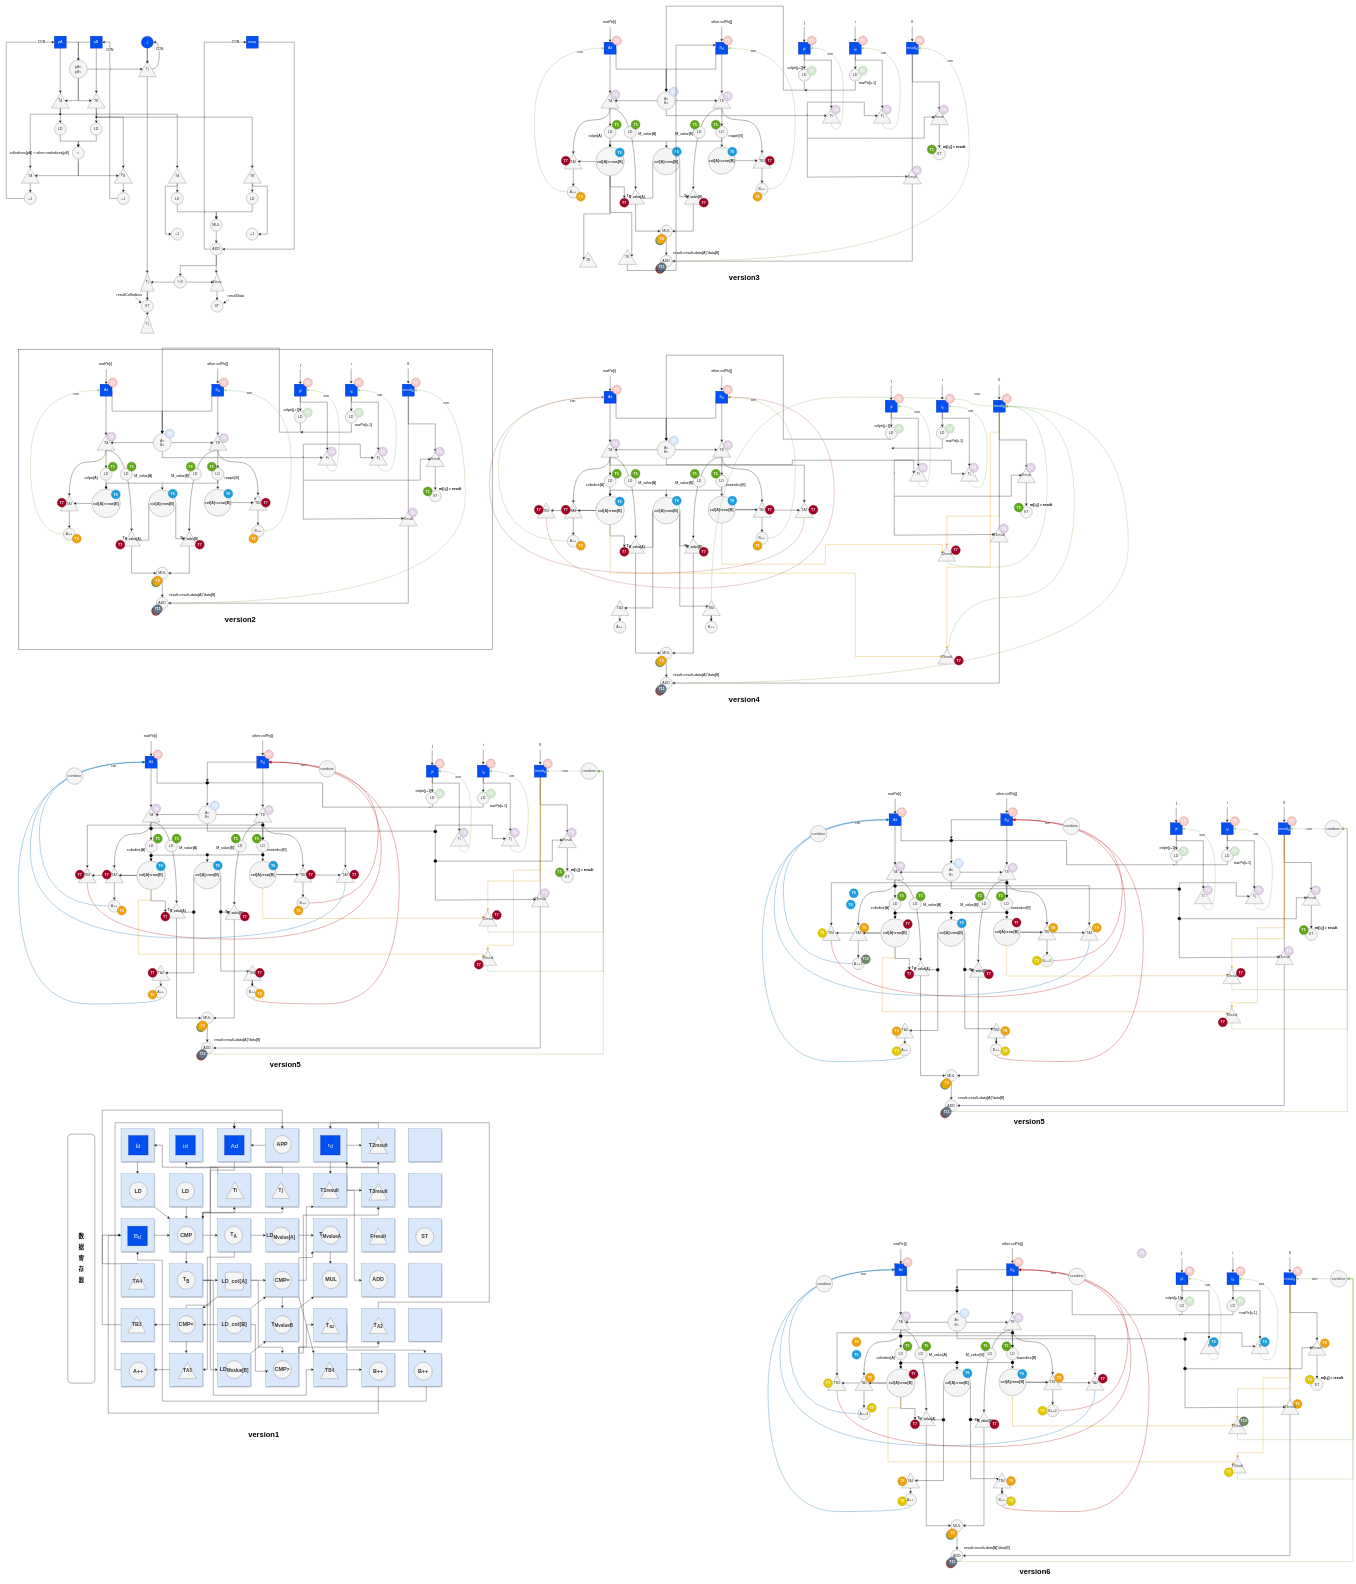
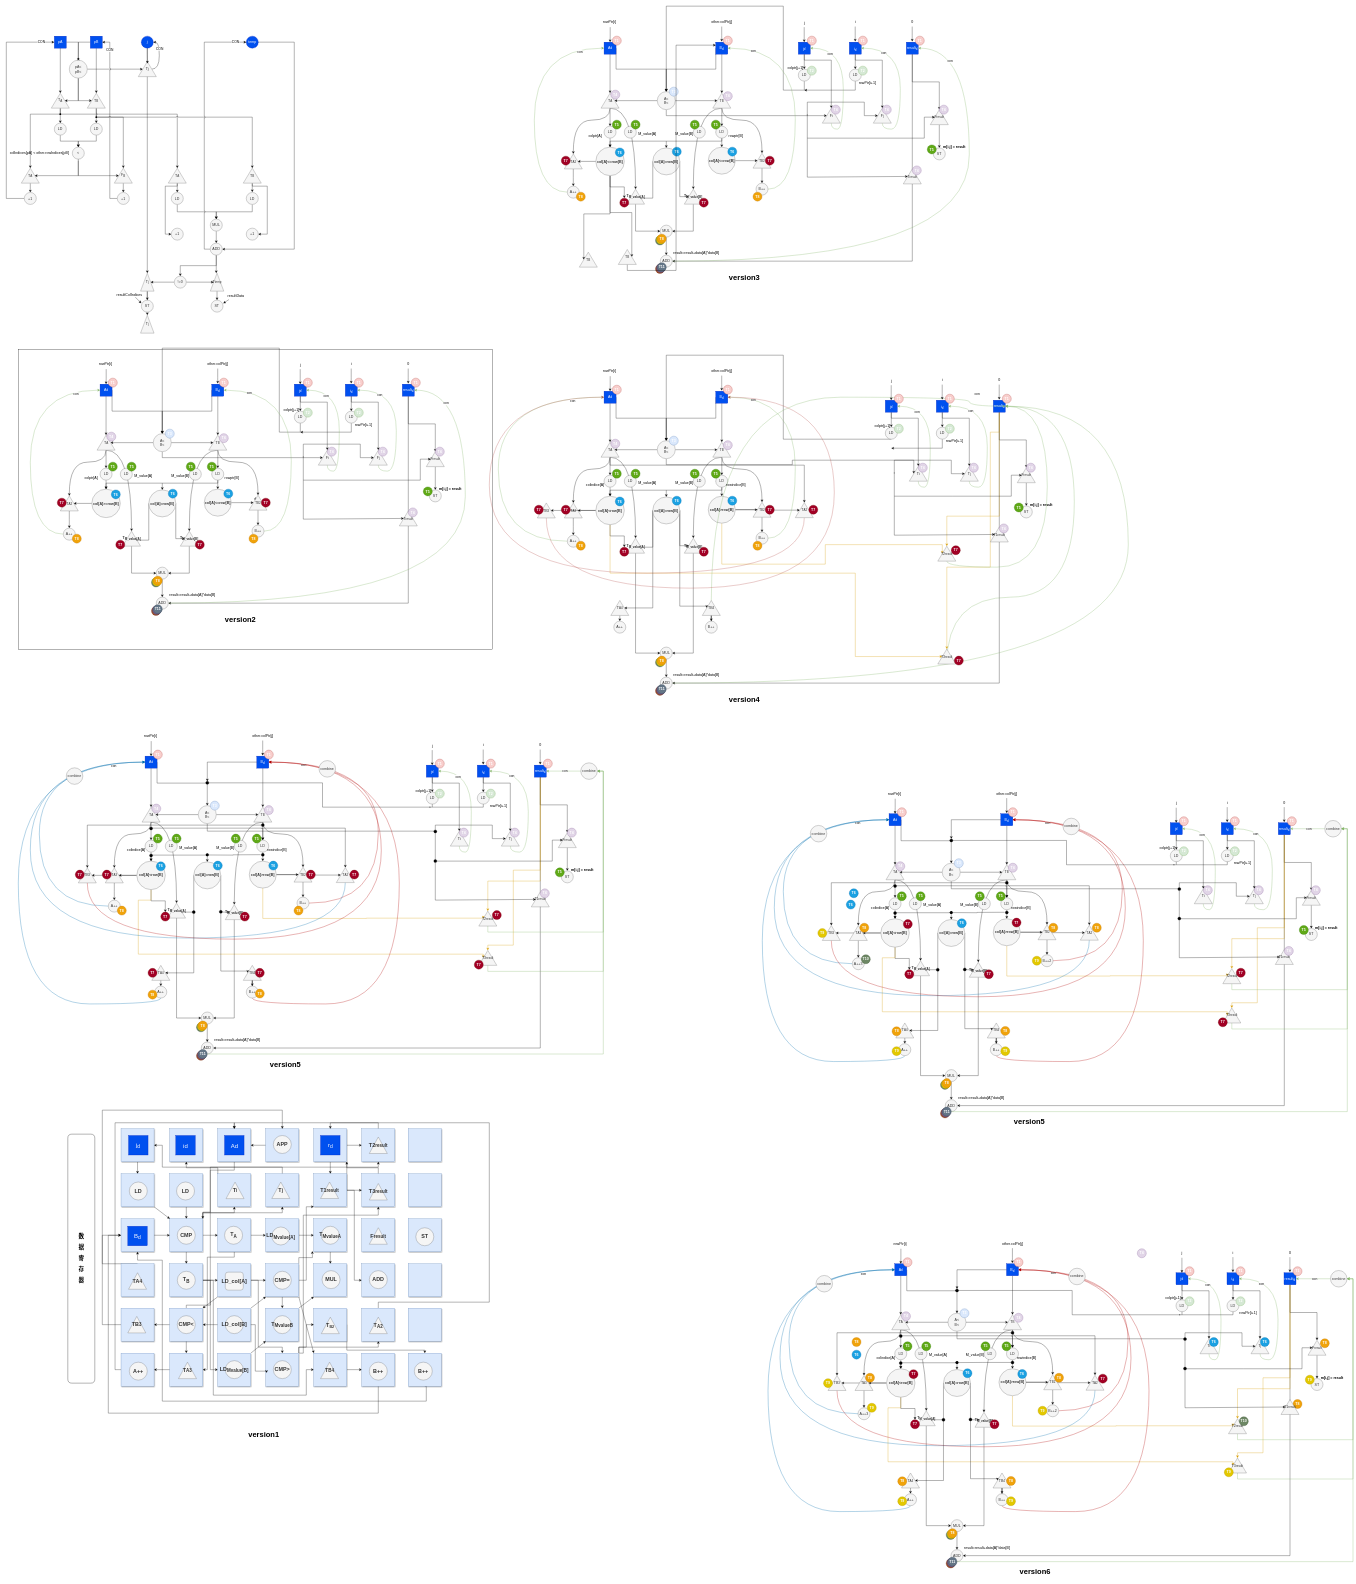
node "temp": shape rectangle -> ellipse
